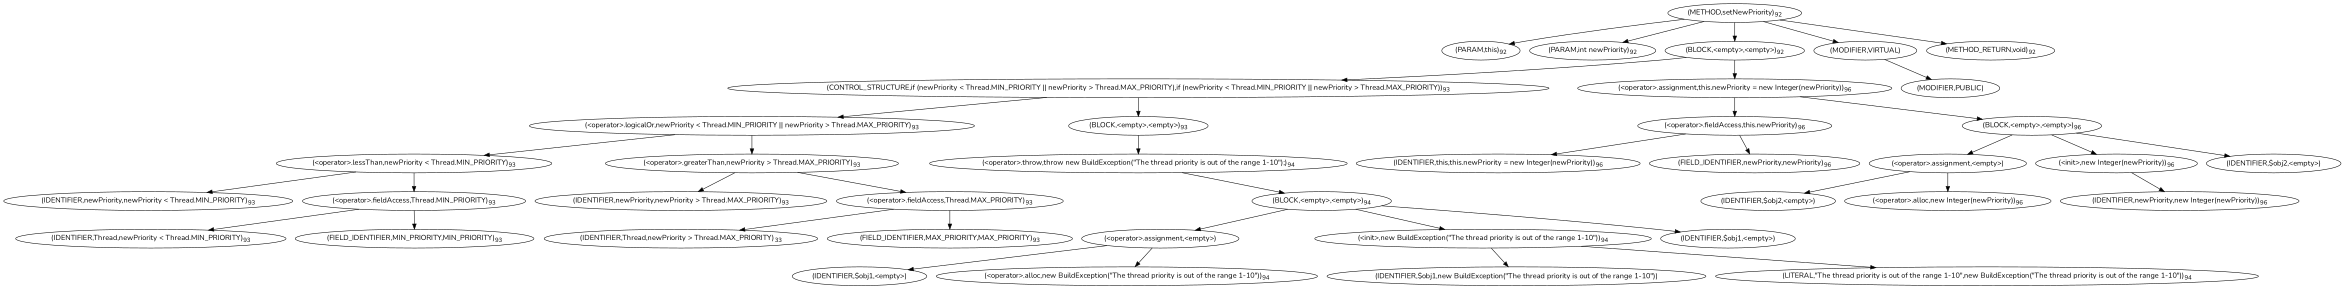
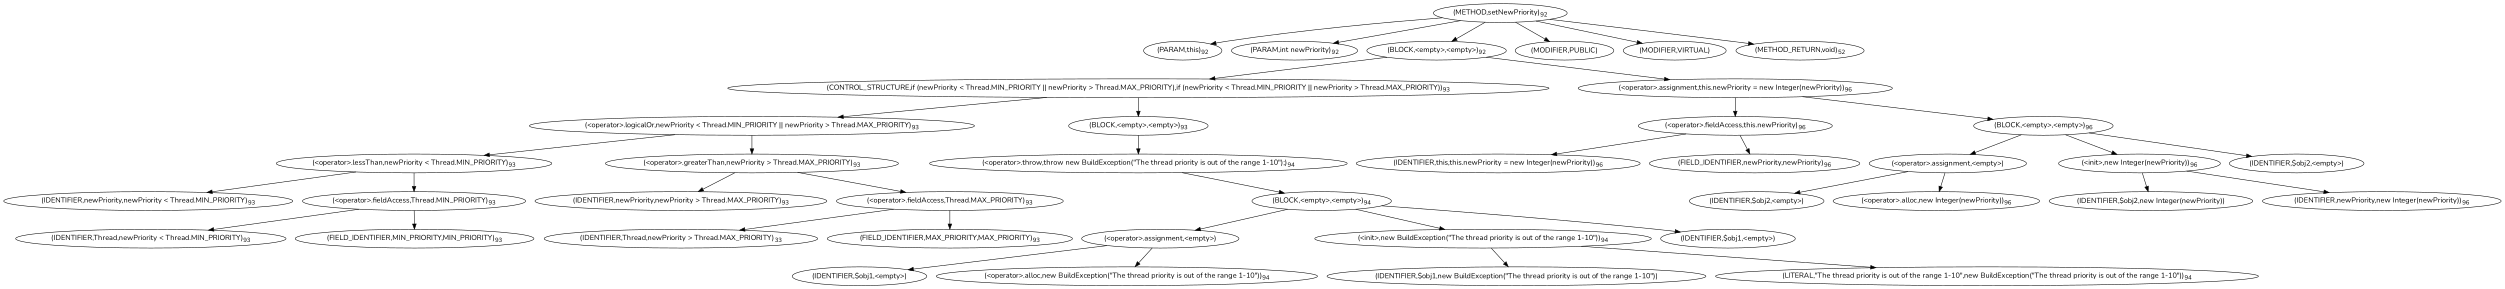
node "(METHOD_RETURN,void)": text "92" -> "52"
edge "(MODIFIER,VIRTUAL)" -> "(MODIFIER,PUBLIC)": now "(METHOD,setNewPriority)" -> "(MODIFIER,PUBLIC)"
node "(IDENTIFIER,$obj2,new Integer(newPriority))": added
